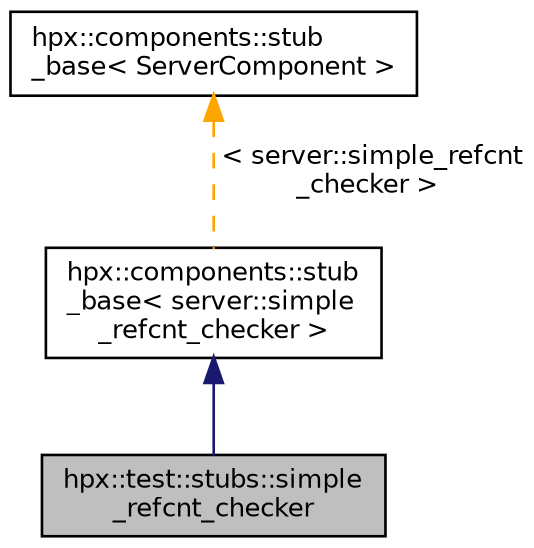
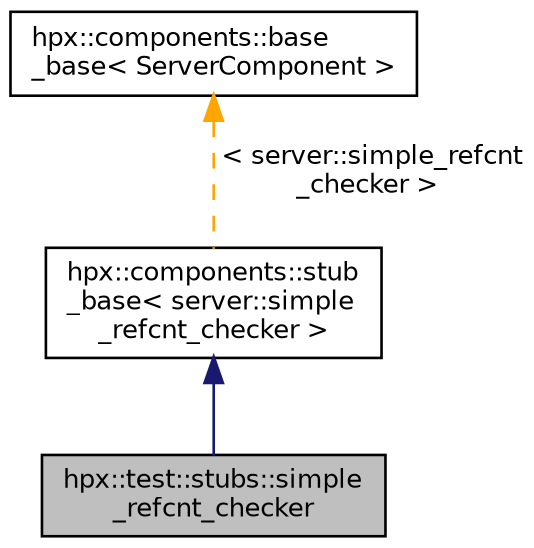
node "hpx::components::stub _base< ServerComponent >": label "hpx::components::stub _base< ServerComponent >" -> "hpx::components::base _base< ServerComponent >"
